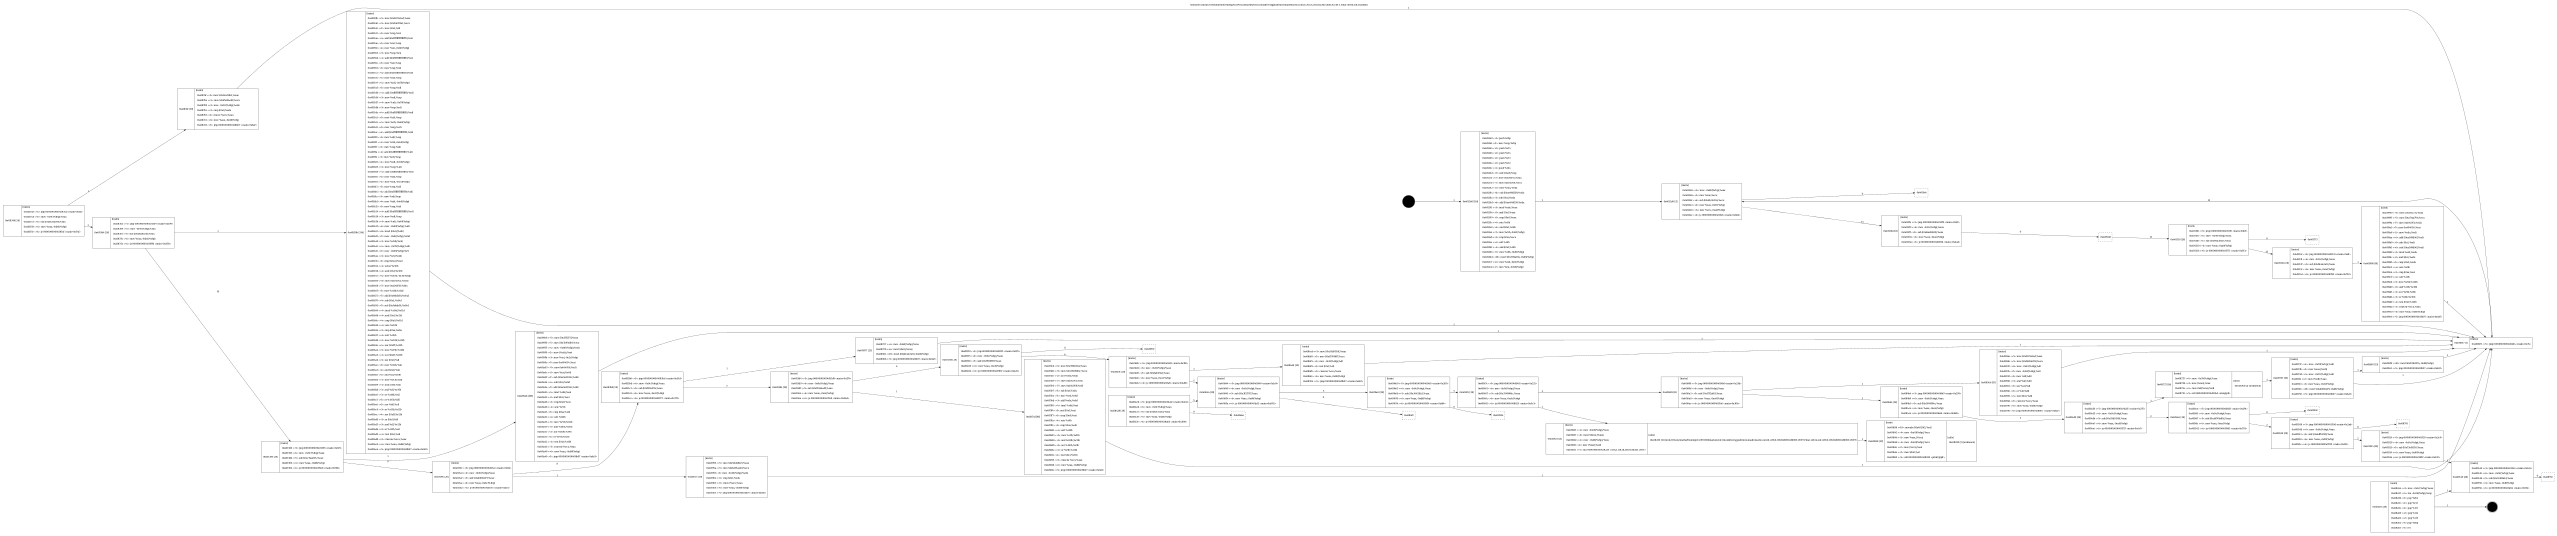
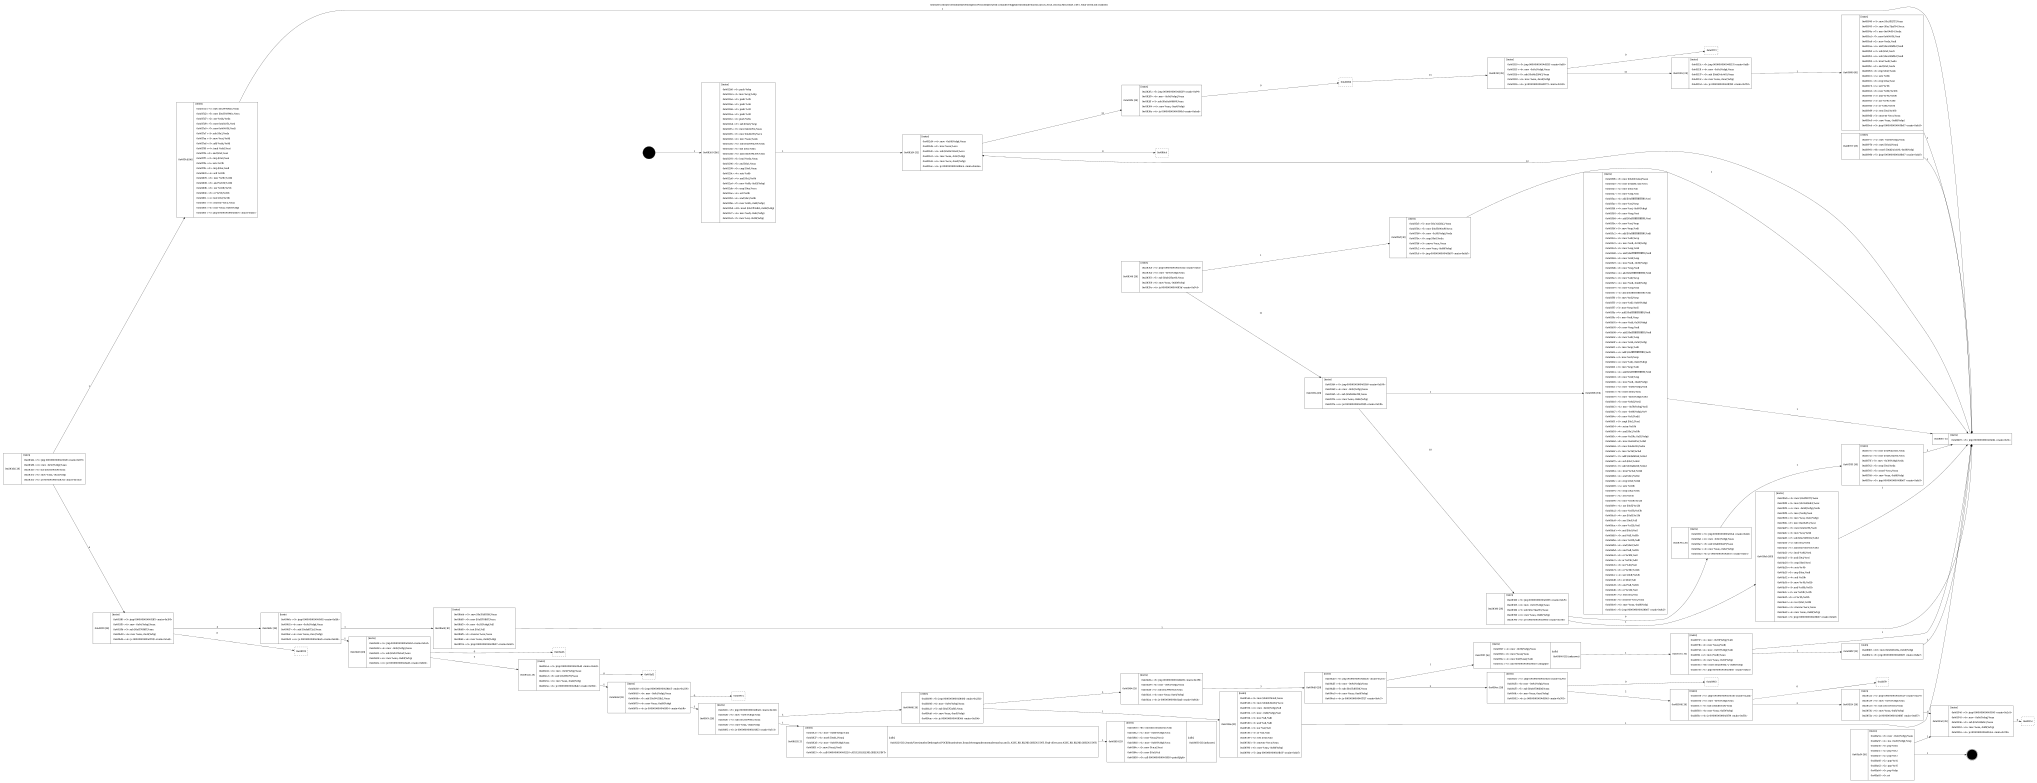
edge "0x40140c [28]" -> "0x401444 [28]": now "0x40140c [28]" -> "0x401428 [28]"
node "0x4013b8 [28]": removed
